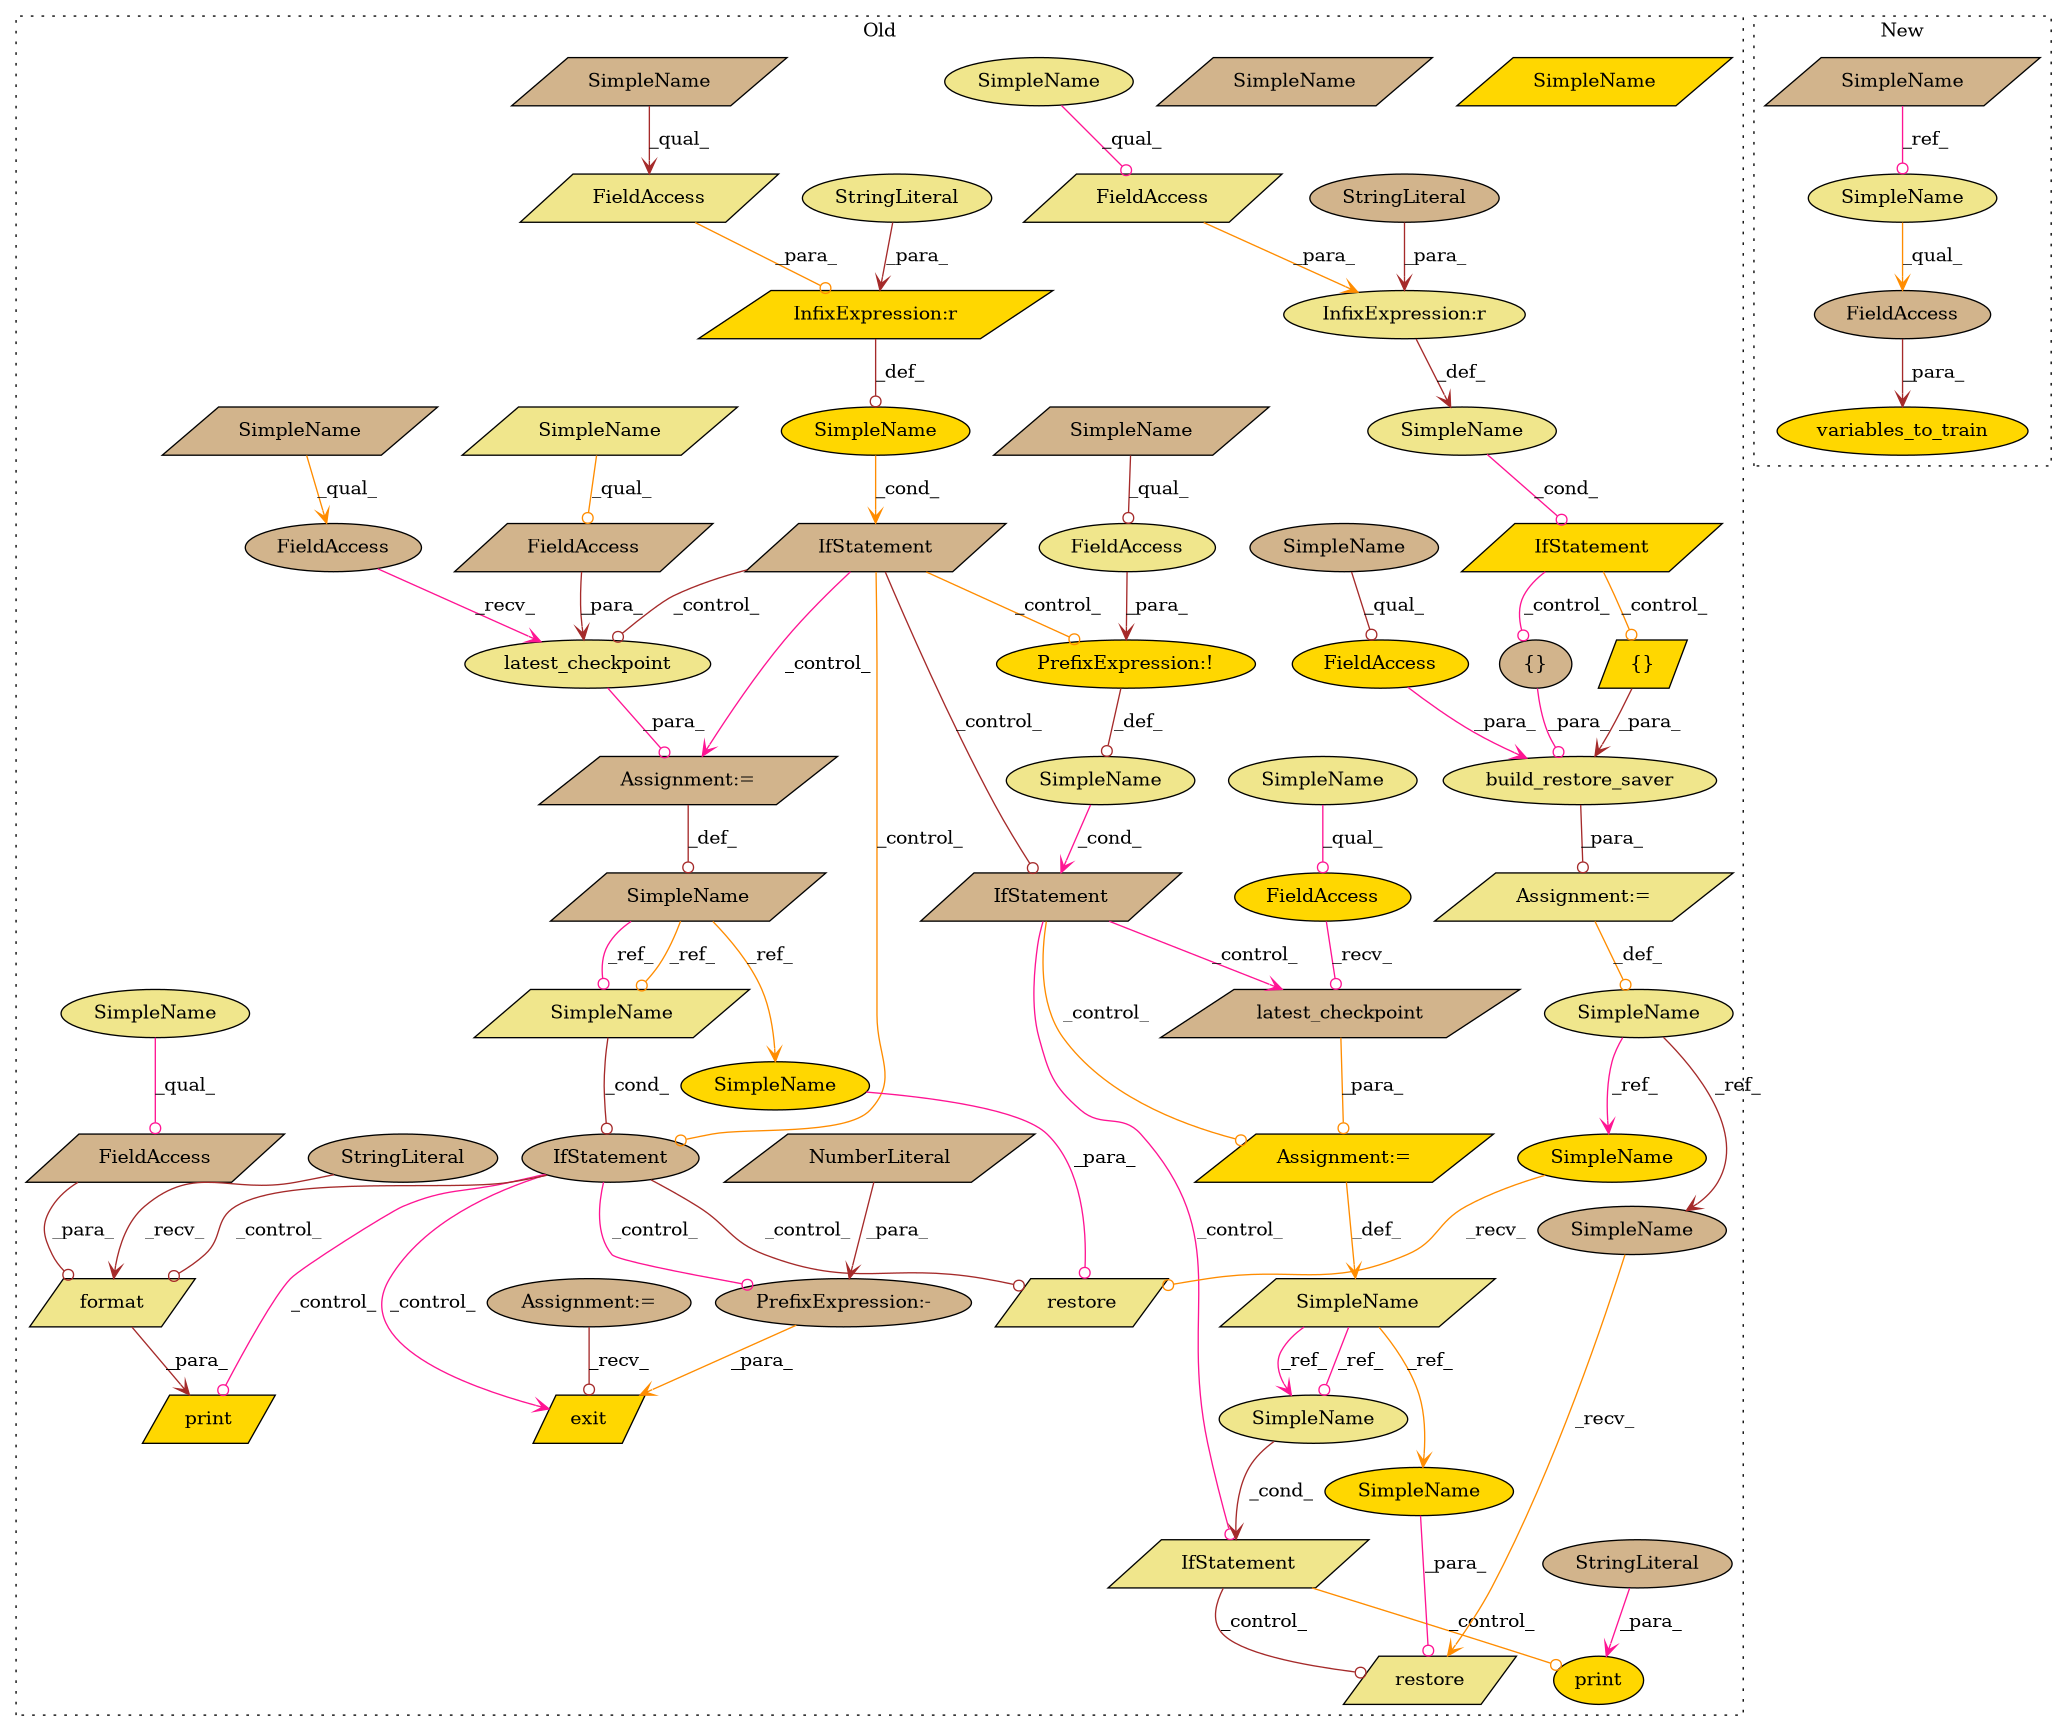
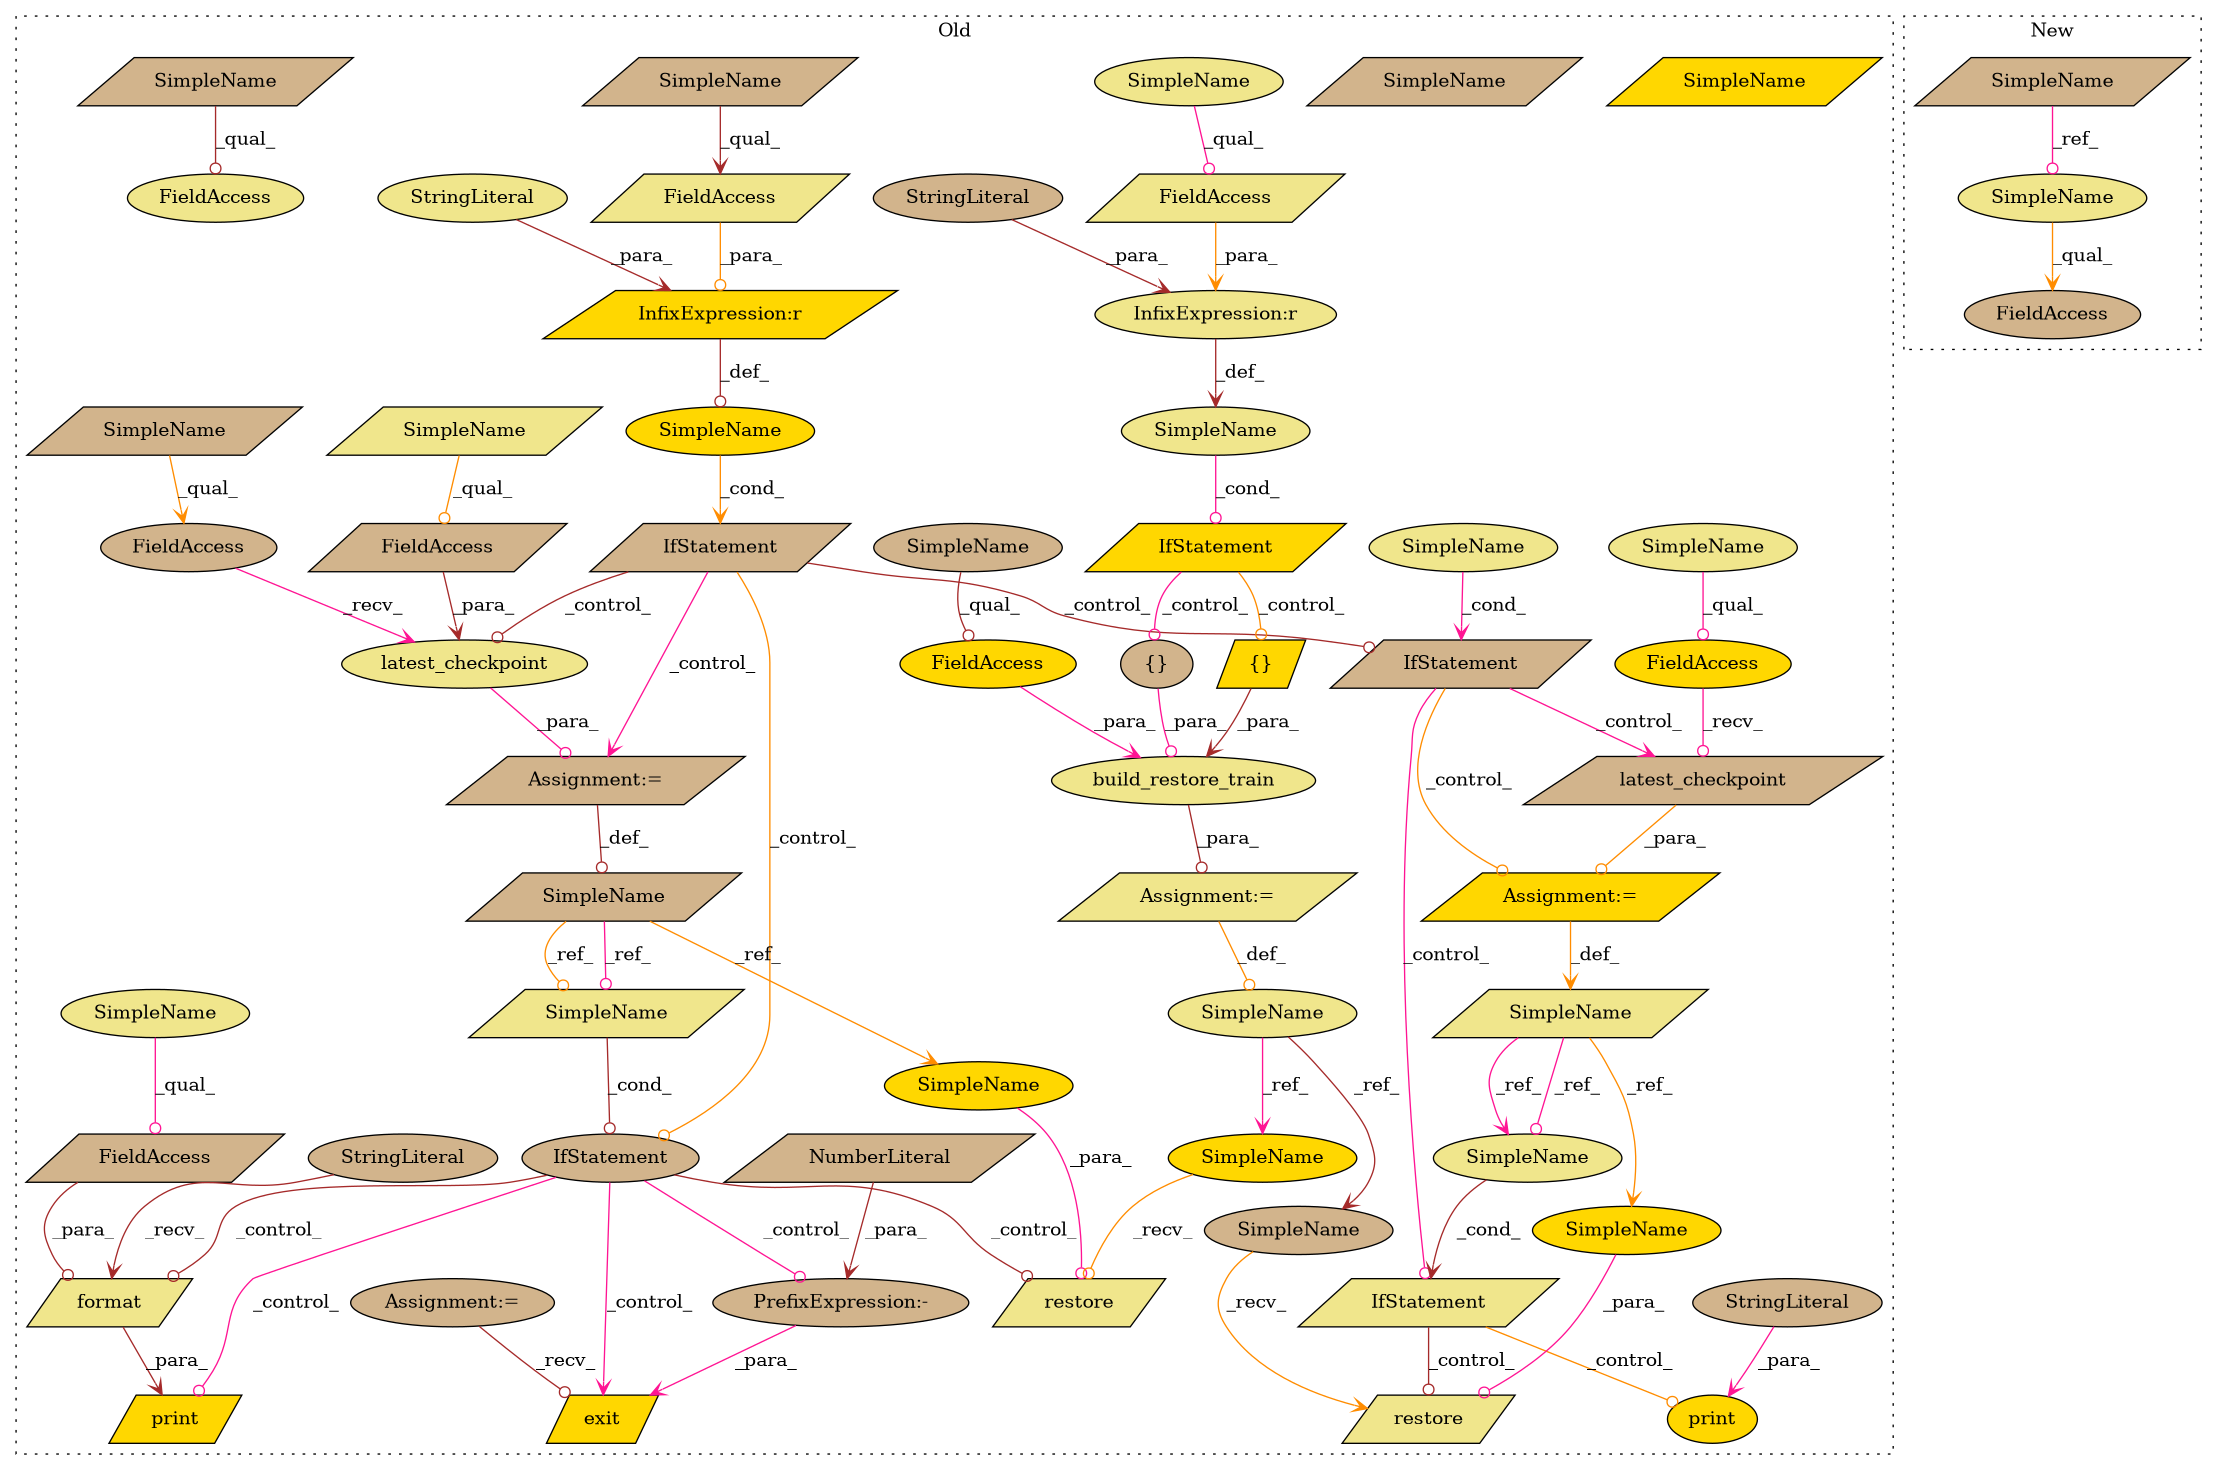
node "variables_to_train": removed
node "PrefixExpression:!": removed
node "build_restore_saver": label "build_restore_saver" -> "build_restore_train"
edge "PrefixExpression:-" -> "exit": color darkorange -> deeppink
